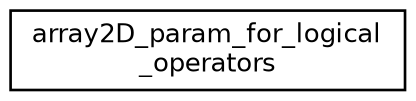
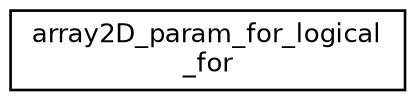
node "array2D_param_for_logical _operators": label "array2D_param_for_logical _operators" -> "array2D_param_for_logical _for"
